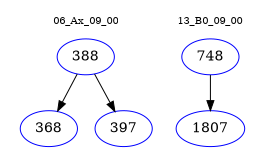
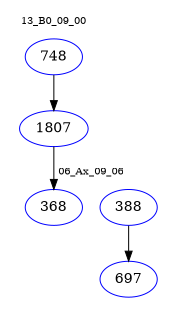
cluster "06_Ax_09_00": label "06_Ax_09_00" -> "06_Ax_09_06"
edge "388" -> "368": now "1807" -> "368"
node "397": label "397" -> "697"
